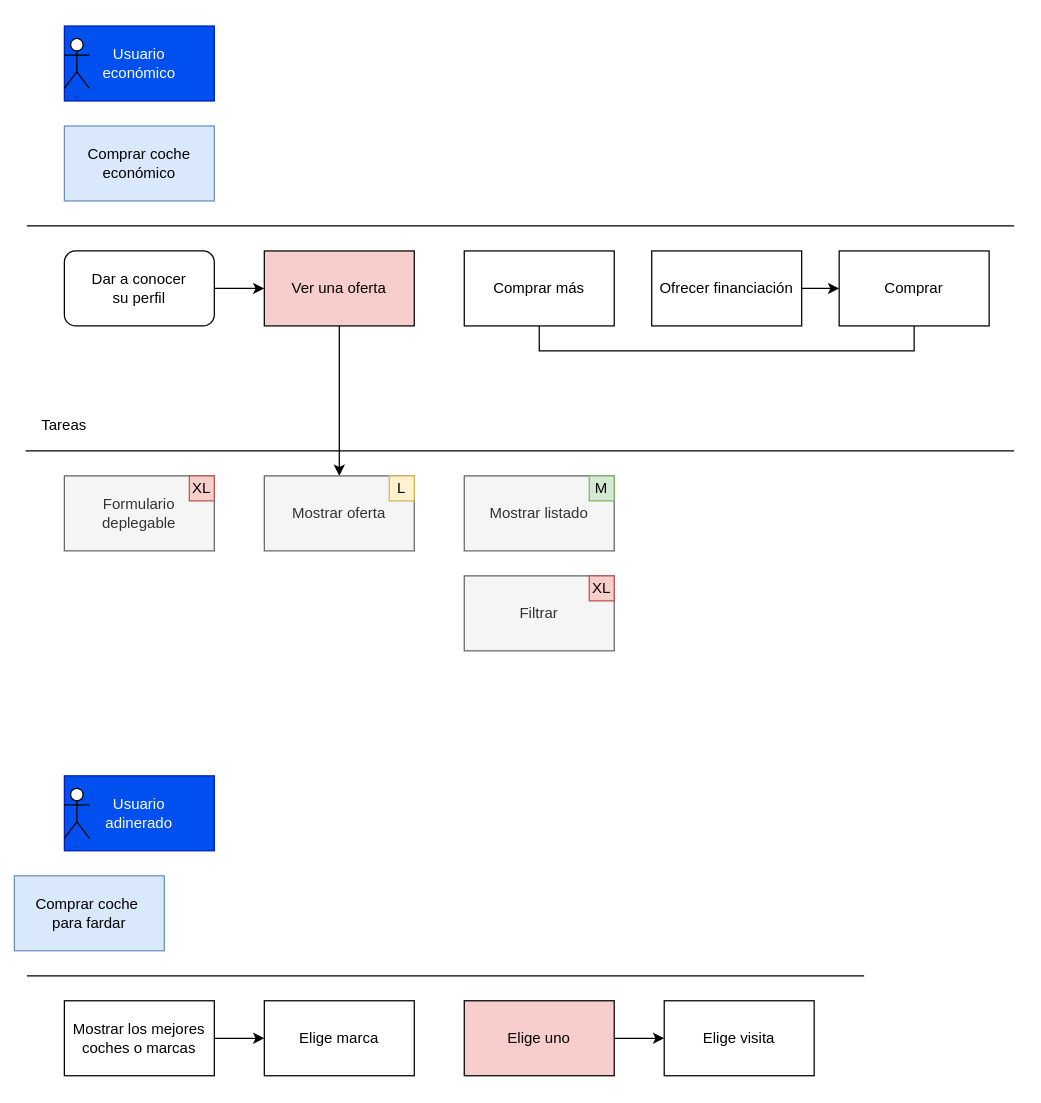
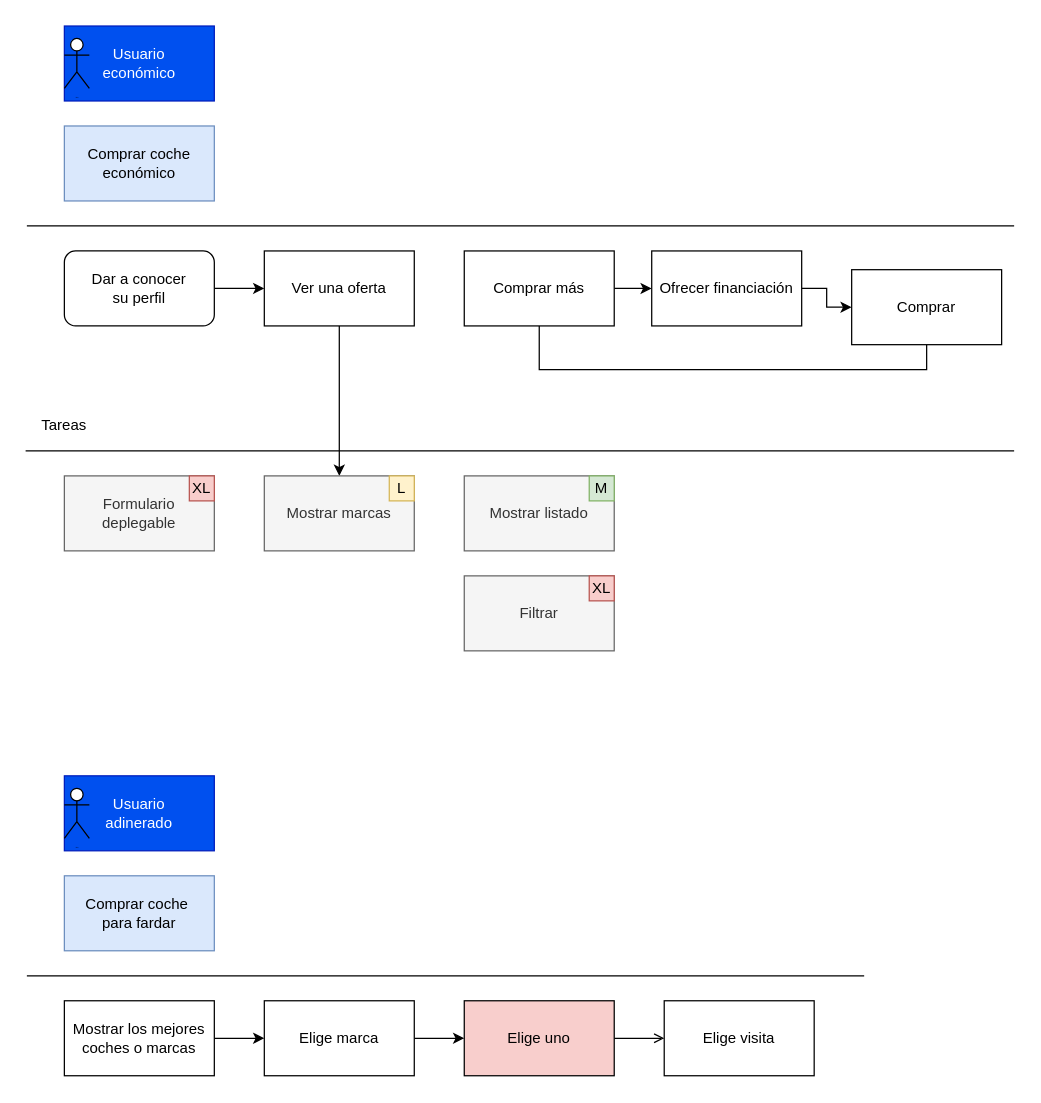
node "Ver una oferta": fillcolor #f8cecc -> #ffffff
edge "Comprar más" -> "Ofrecer financiación": added
node "Comprar": moved (914, 288) -> (927, 307)
node "Mostrar oferta": label "Mostrar oferta" -> "Mostrar marcas"
node "Comprar coche para fardar": moved (89, 913) -> (139, 913)
edge "Elige marca" -> "Elige uno": added
edge "Elige uno" -> "Elige visita": arrowhead classic -> open
